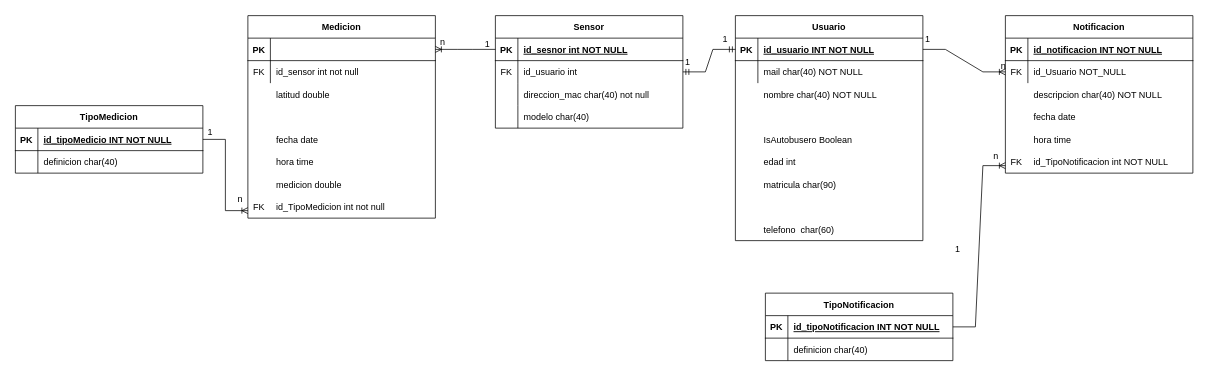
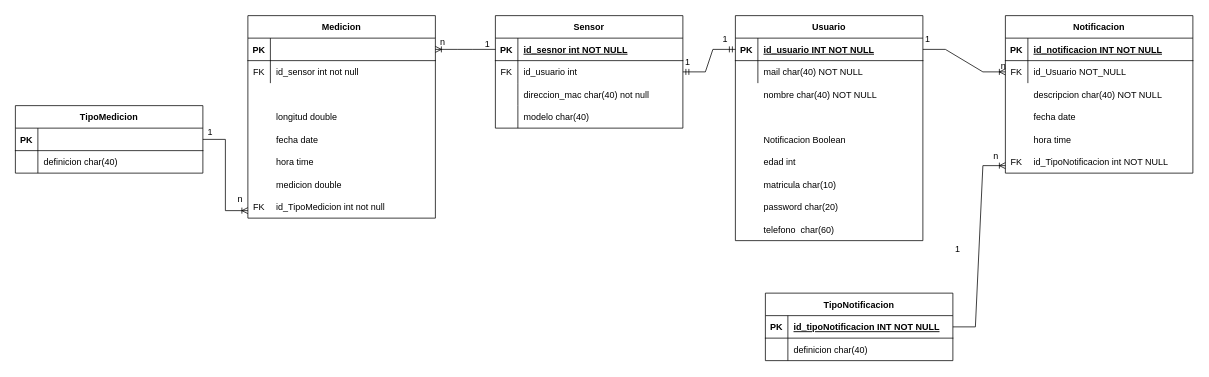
node "latitud double": removed
node "longitud double": added
node "id_tipoMedicio INT NOT NULL": removed
node "IsAutobusero Boolean": label "IsAutobusero Boolean" -> "Notificacion Boolean"
node "matricula char(90)": label "matricula char(90)" -> "matricula char(10)"
node "password char(20)": added
